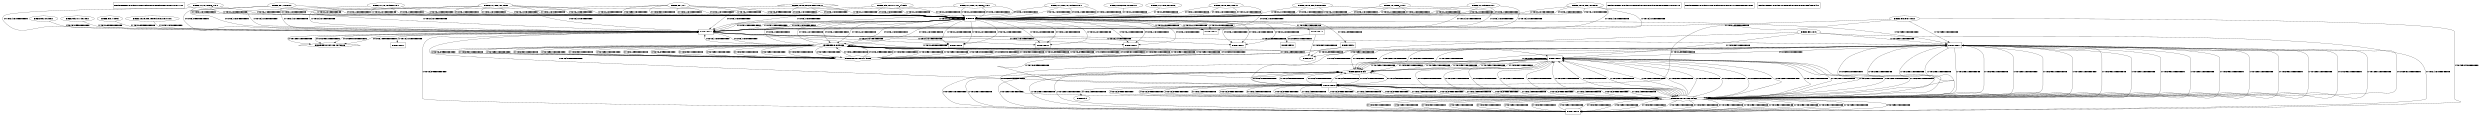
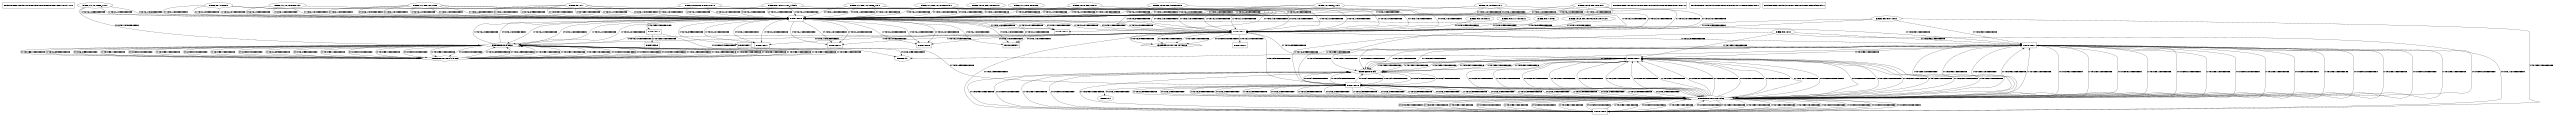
node "File##/home/app/express-new.js": shape diamond -> ellipse
node "File##15": label "File##15" -> "Process##15"
edge "File##/usr/lib/libgcc_s.so.1" -> "Process##16": now "File##/usr/lib/libgcc_s.so.1" -> "NetPeer##0.0.0.0:3009"
node "Process##21": label "Process##21" -> "Container##21"
